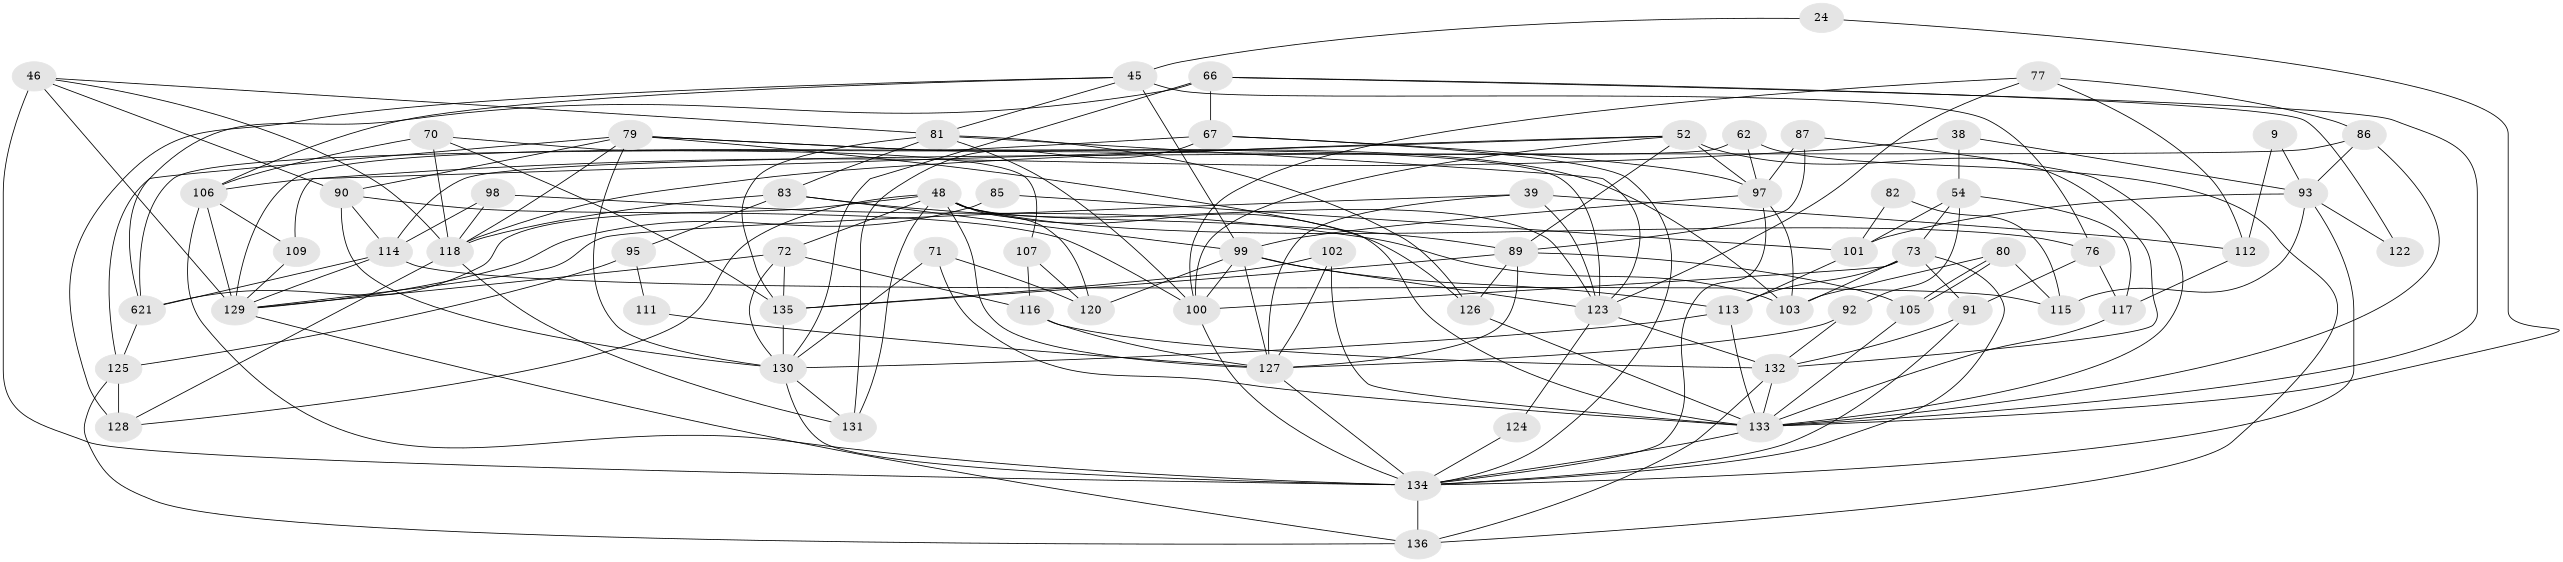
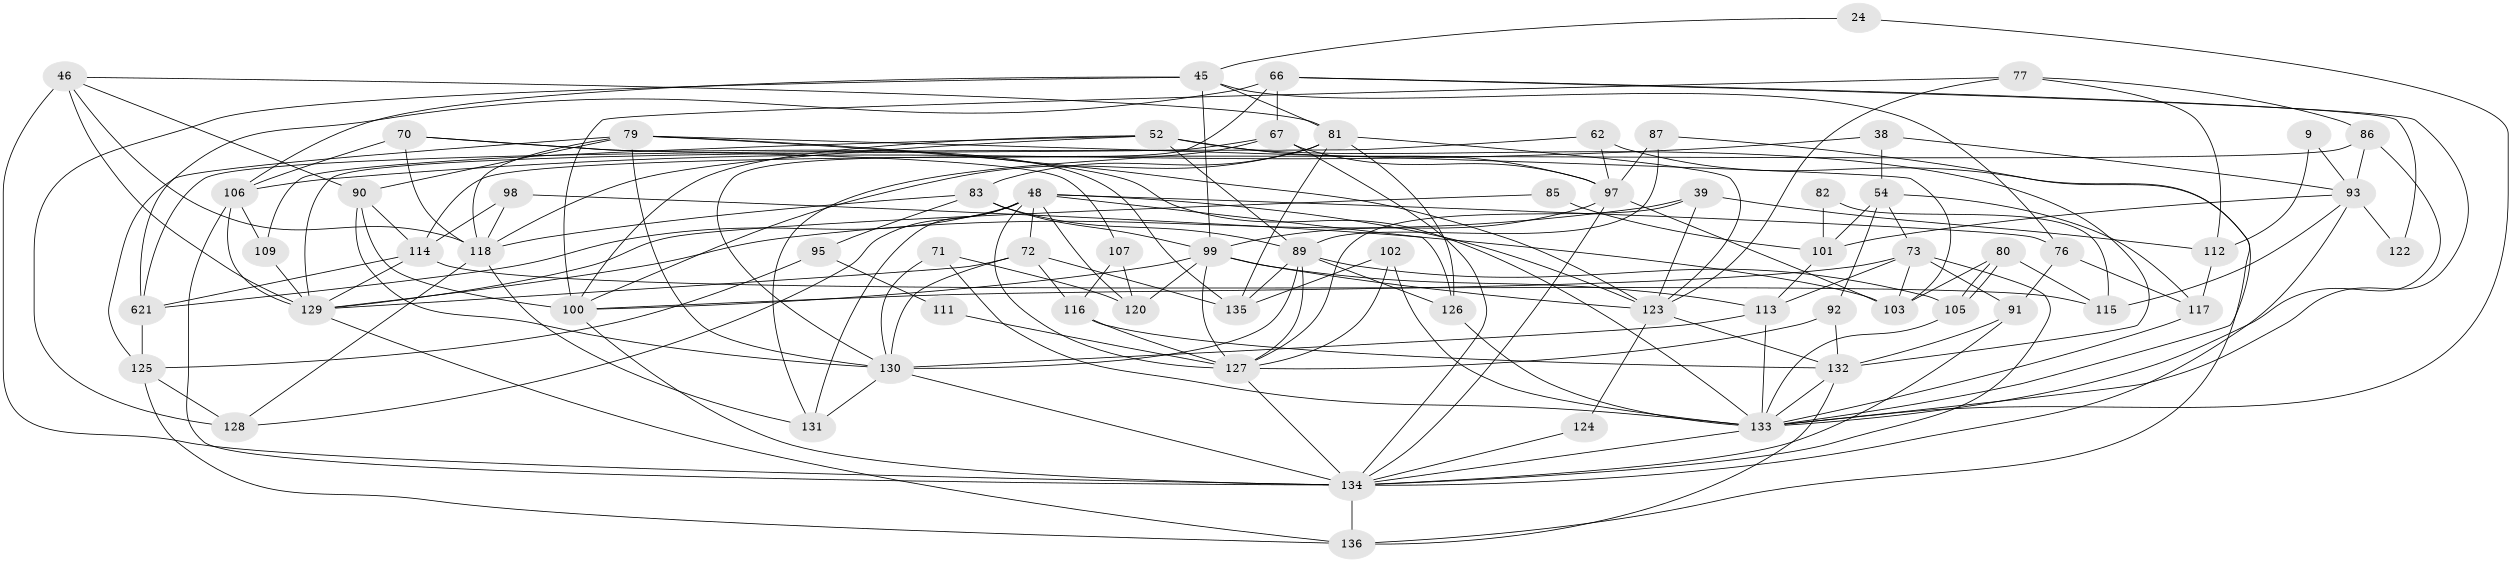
edge "135" -- "130": now "89" -- "130"
